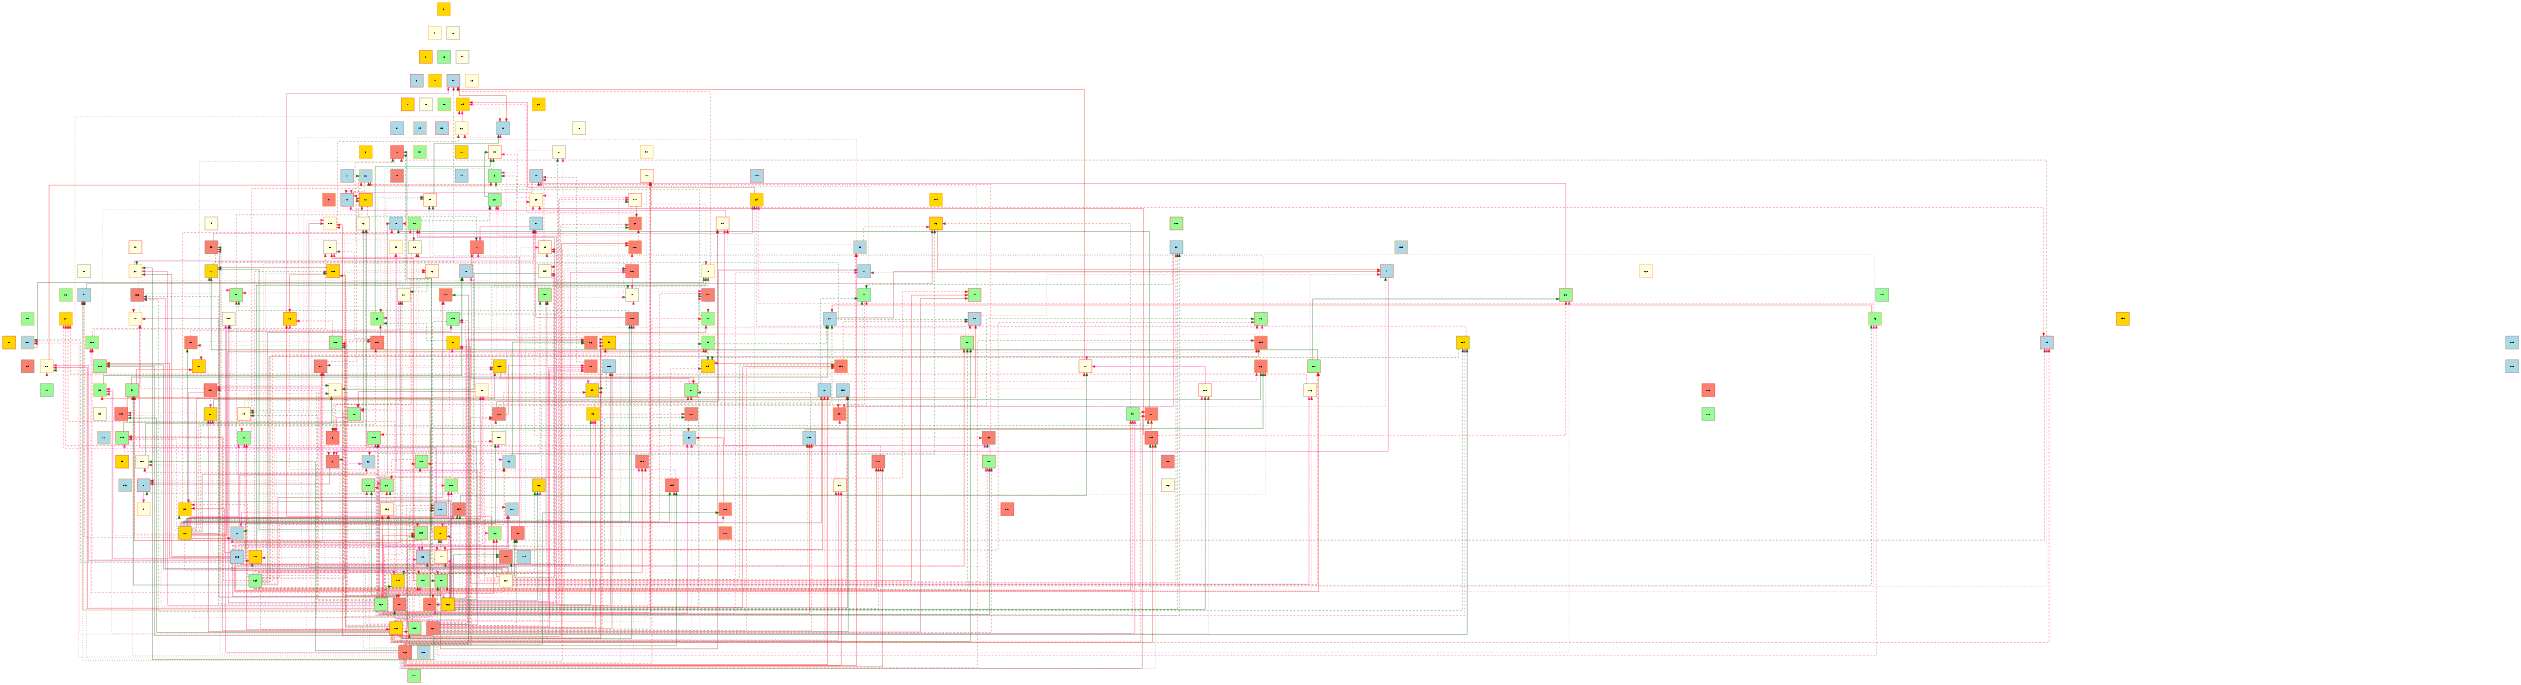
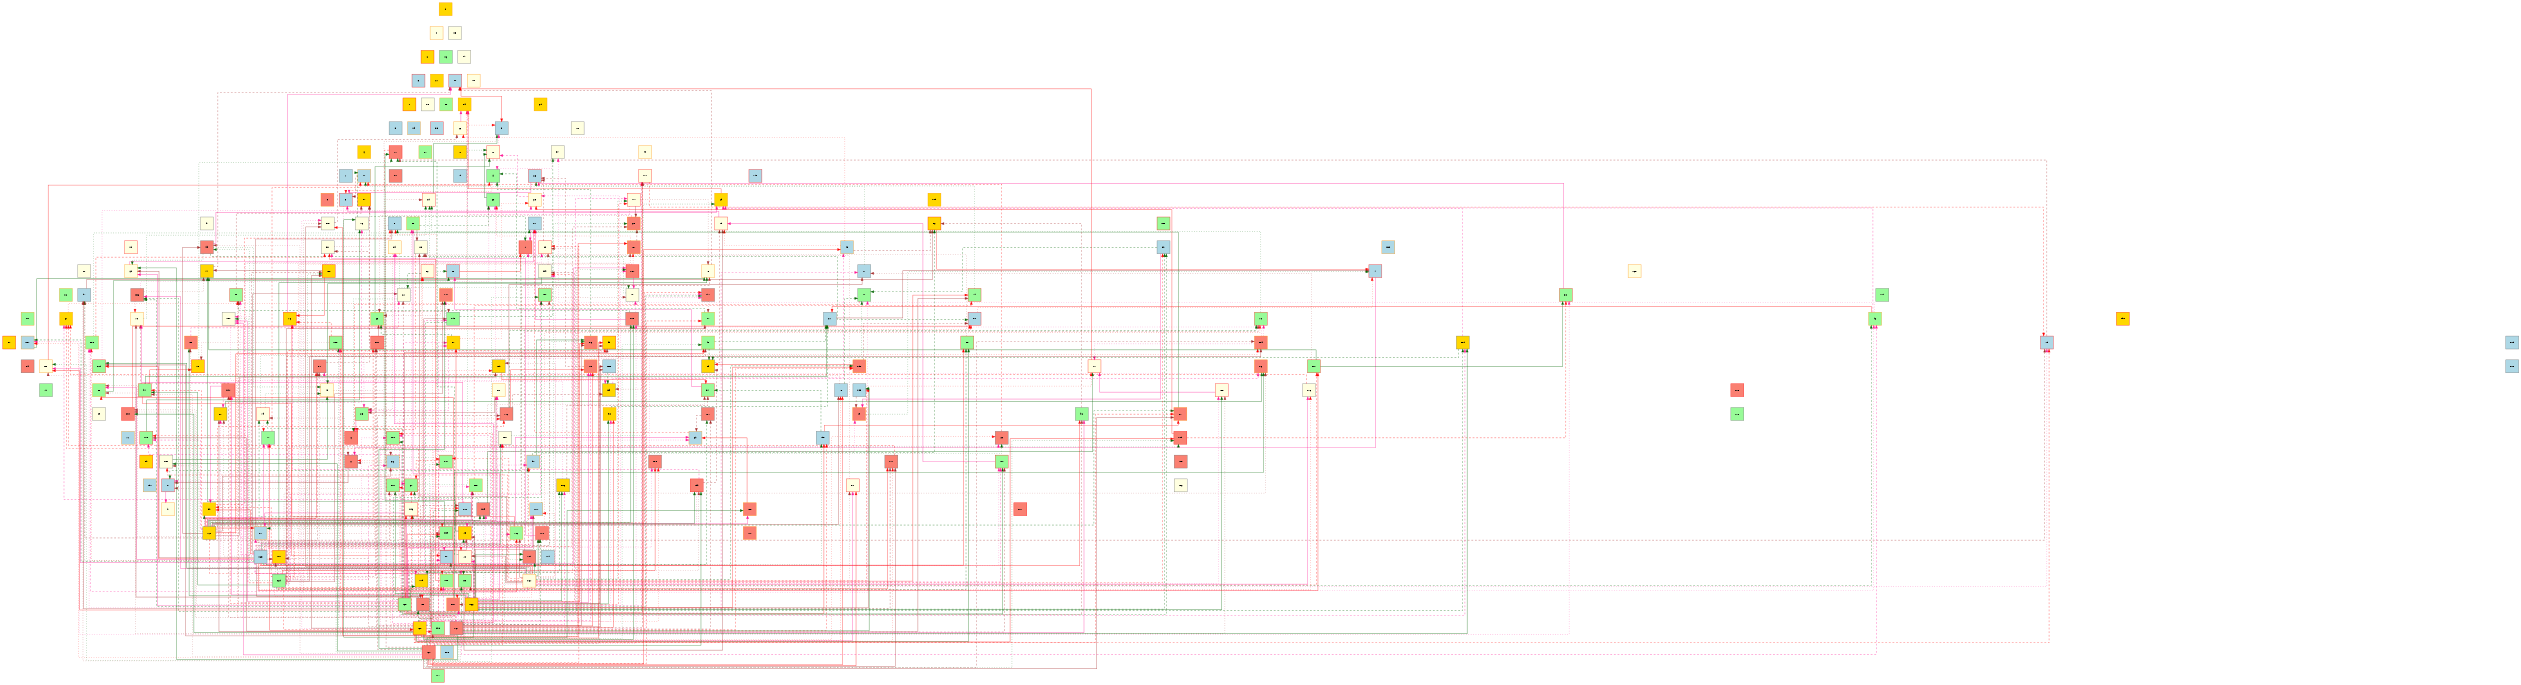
node "145": color darkorange -> gray40
edge "164" -> "82": now "164" -> "23"
edge "78" -> "41": removed
